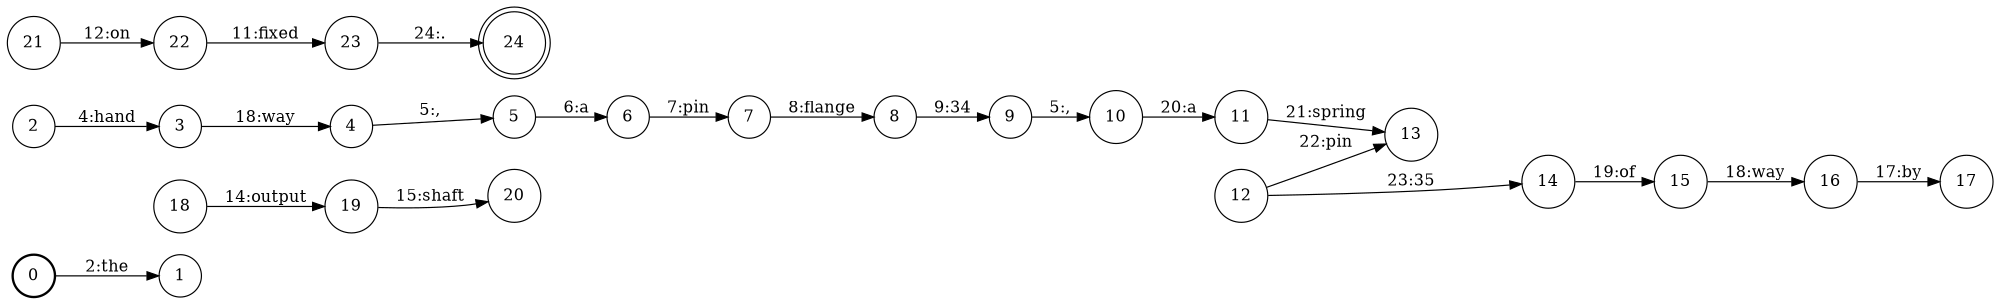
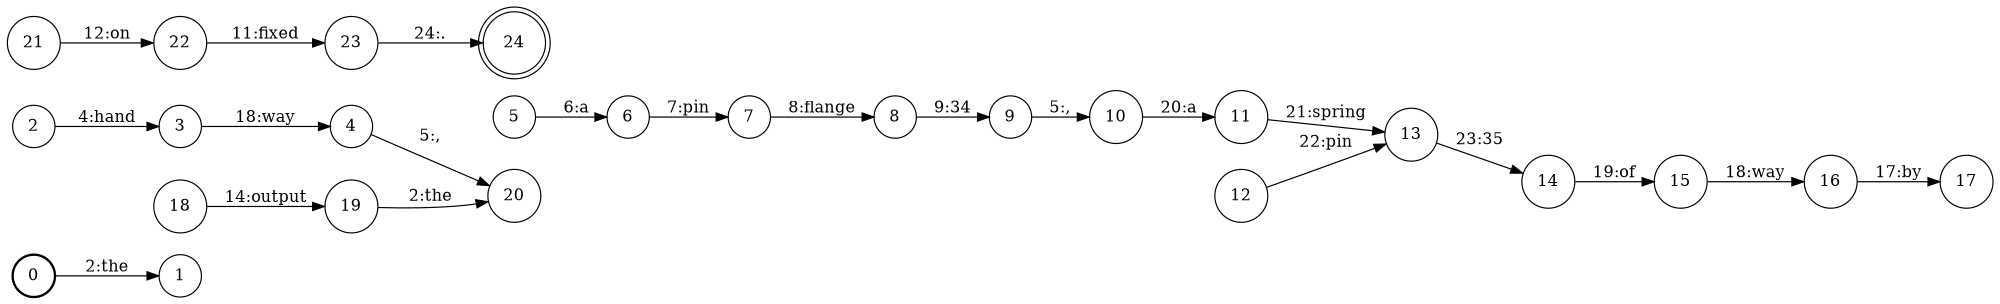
edge "4" -> "5": now "4" -> "20"
edge "12" -> "14": now "13" -> "14"
edge "19" -> "20": label "15:shaft" -> "2:the"
